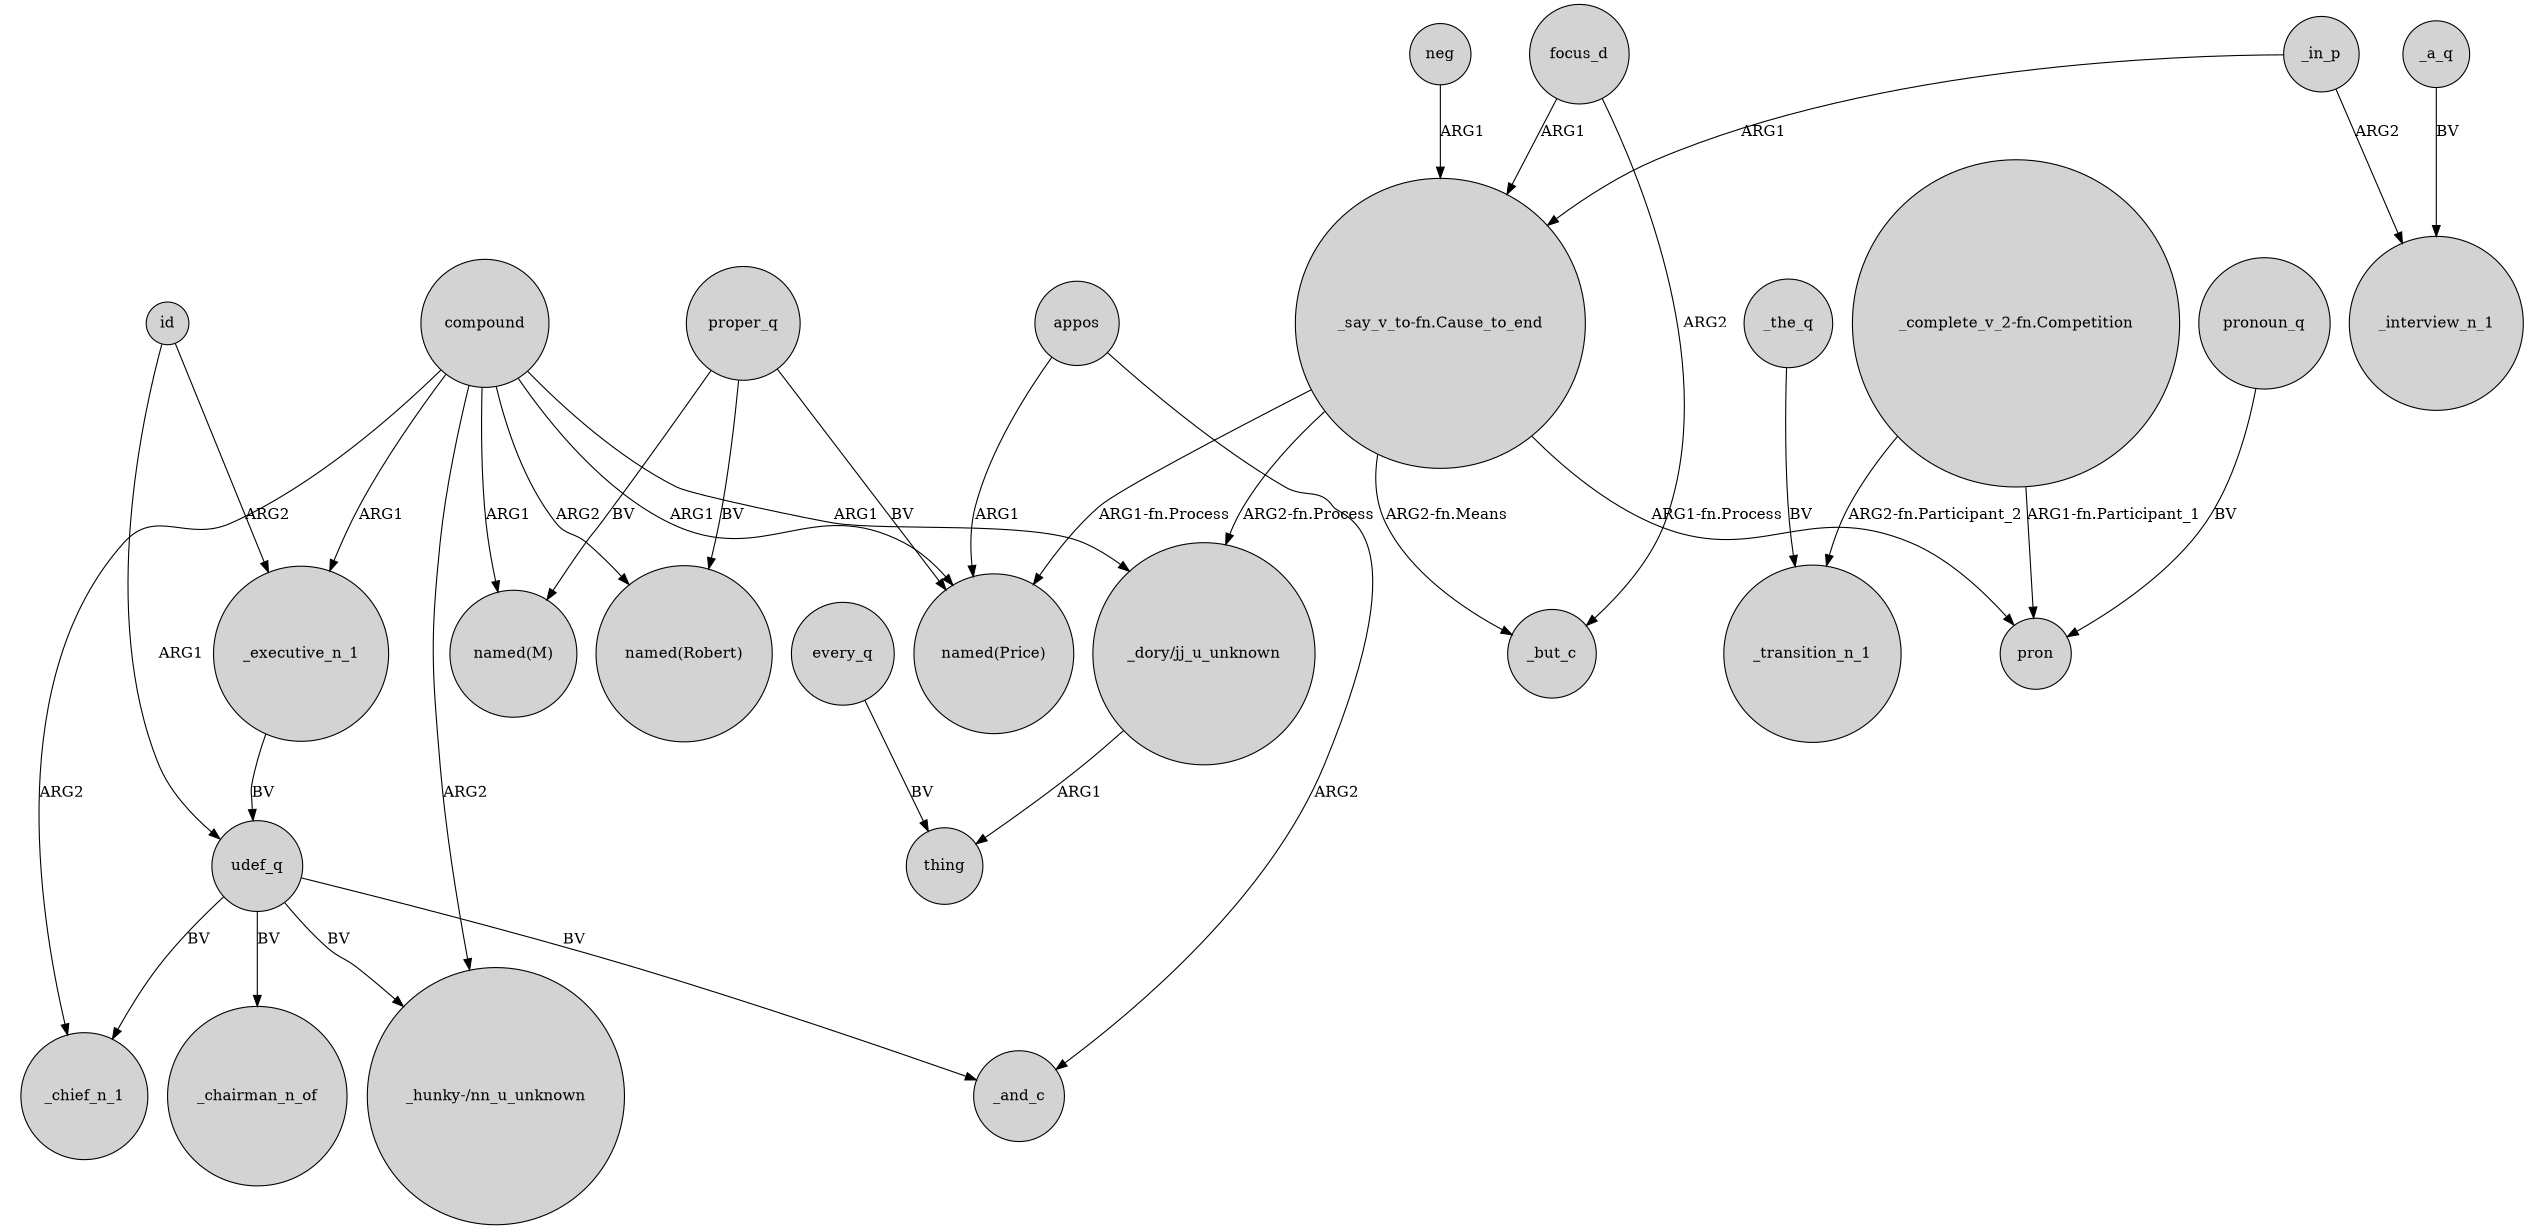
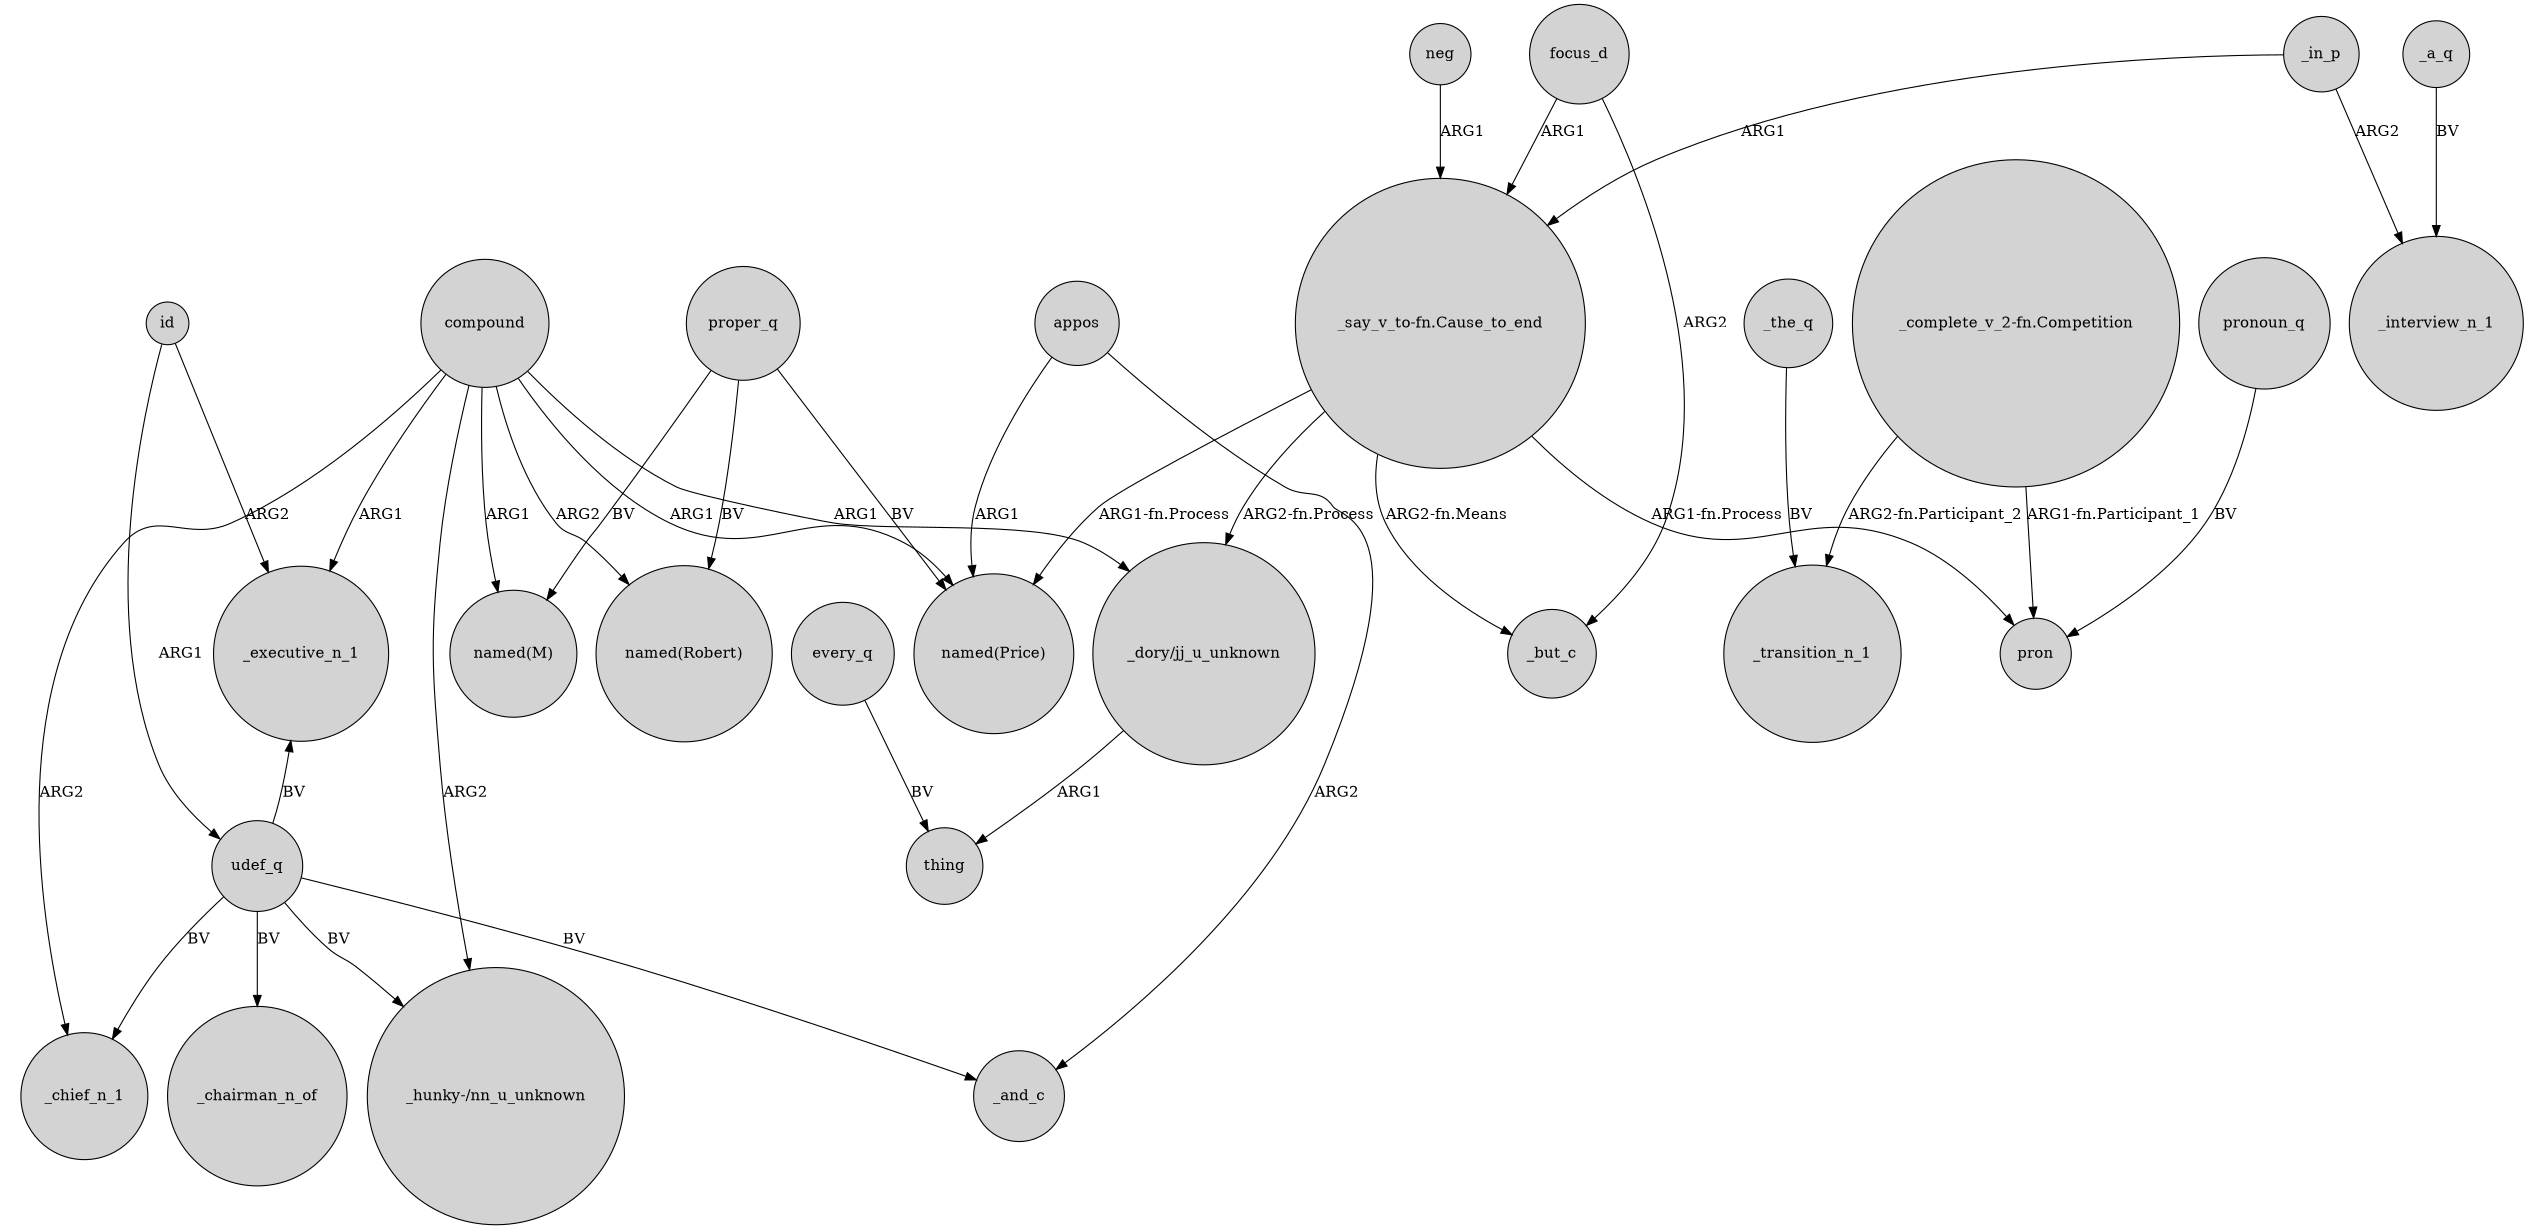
edge "_executive_n_1" -> "udef_q": reversed
